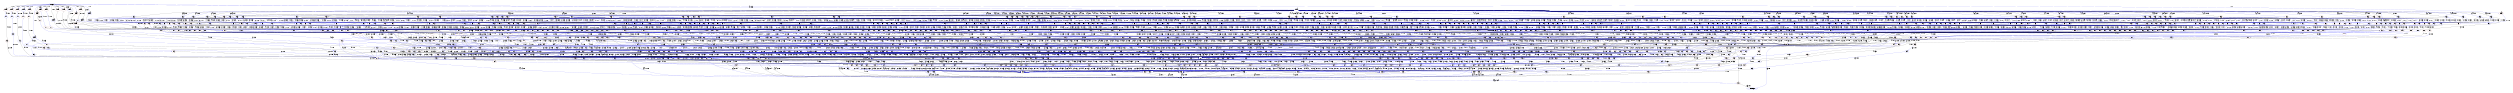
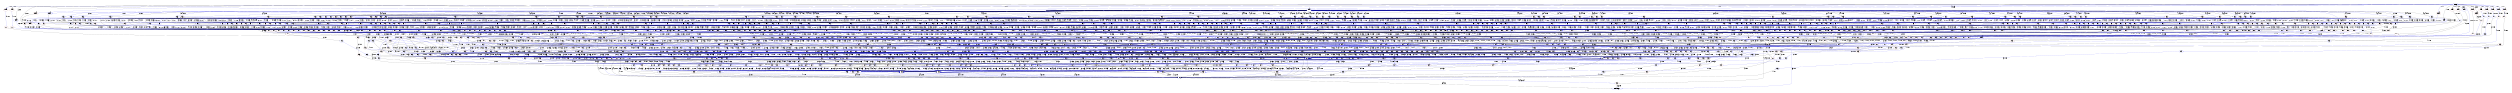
edge "t_18" -> "TERMINAL": added, label "269 0.76"
